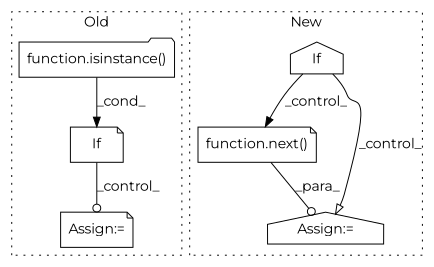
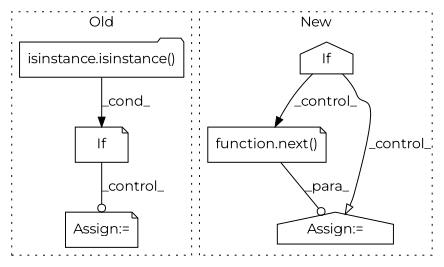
node "function.isinstance()": label "function.isinstance()" -> "isinstance.isinstance()"
